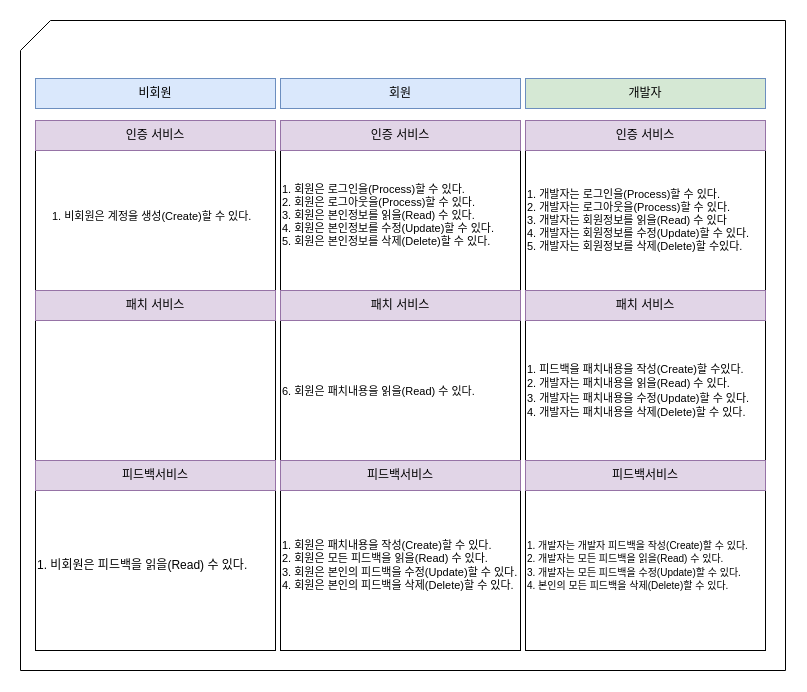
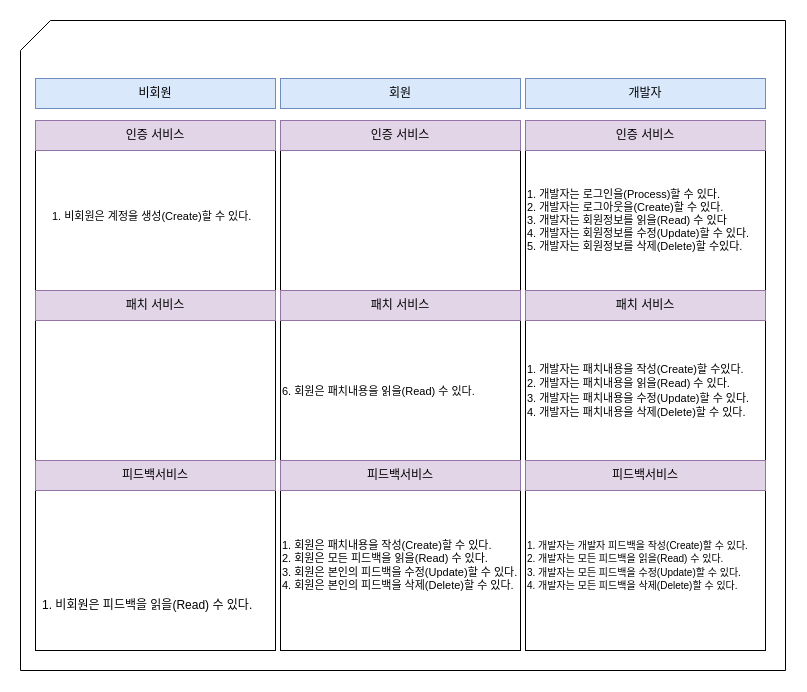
node "개발자": fillcolor #d5e8d4 -> #dae8fc
node "1. 회원은 로그인을(Process)할 수 있다. 2. 회원은 로그아웃을(Process)할 수 있다. 3. 회원은 본인정보를 읽을(Read) 수 있다. 4. 회원은 본인정보를 수정(Update)할 수 있다. 5. 회원은 본인정보를 삭제(Delete)할 수 있다.": removed
node "1. 개발자는 로그인을(Process)할 수 있다. 2. 개발자는 로그아웃을(Process)할 수 있다. 3. 개발자는 회원정보를 읽을(Read) 수 있다 4. 개발자는 회원정보를 수정(Update)할 수 있다. 5. 개발자는 회원정보를 삭제(Delete)할 수있다.": label "1. 개발자는 로그인을(Process)할 수 있다. 2. 개발자는 로그아웃을(Process)할 수 있다. 3. 개발자는 회원정보를 읽을(Read) 수 있다 4. 개발자는 회원정보를 수정(Update)할 수 있다. 5. 개발자는 회원정보를 삭제(Delete)할 수있다." -> "1. 개발자는 로그인을(Process)할 수 있다. 2. 개발자는 로그아웃을(Create)할 수 있다. 3. 개발자는 회원정보를 읽을(Read) 수 있다 4. 개발자는 회원정보를 수정(Update)할 수 있다. 5. 개발자는 회원정보를 삭제(Delete)할 수있다."
node "1. 피드백을 패치내용을 작성(Create)할 수있다. 2. 개발자는 패치내용을 읽을(Read) 수 있다. 3. 개발자는 패치내용을 수정(Update)할 수 있다. 4. 개발자는 패치내용을 삭제(Delete)할 수 있다.": label "1. 피드백을 패치내용을 작성(Create)할 수있다. 2. 개발자는 패치내용을 읽을(Read) 수 있다. 3. 개발자는 패치내용을 수정(Update)할 수 있다. 4. 개발자는 패치내용을 삭제(Delete)할 수 있다." -> "1. 개발자는 패치내용을 작성(Create)할 수있다. 2. 개발자는 패치내용을 읽을(Read) 수 있다. 3. 개발자는 패치내용을 수정(Update)할 수 있다. 4. 개발자는 패치내용을 삭제(Delete)할 수 있다."
node "1. 비회원은 피드백을 읽을(Read) 수 있다.": moved (151, 566) -> (156, 606)
node "1. 개발자는 개발자 피드백을 작성(Create)할 수 있다. 2. 개발자는 모든 피드백을 읽을(Read) 수 있다. 3. 개발자는 모든 피드백을 수정(Update)할 수 있다. 4. 본인의 모든 피드백을 삭제(Delete)할 수 있다.": label "1. 개발자는 개발자 피드백을 작성(Create)할 수 있다. 2. 개발자는 모든 피드백을 읽을(Read) 수 있다. 3. 개발자는 모든 피드백을 수정(Update)할 수 있다. 4. 본인의 모든 피드백을 삭제(Delete)할 수 있다." -> "1. 개발자는 개발자 피드백을 작성(Create)할 수 있다. 2. 개발자는 모든 피드백을 읽을(Read) 수 있다. 3. 개발자는 모든 피드백을 수정(Update)할 수 있다. 4. 개발자는 모든 피드백을 삭제(Delete)할 수 있다."
